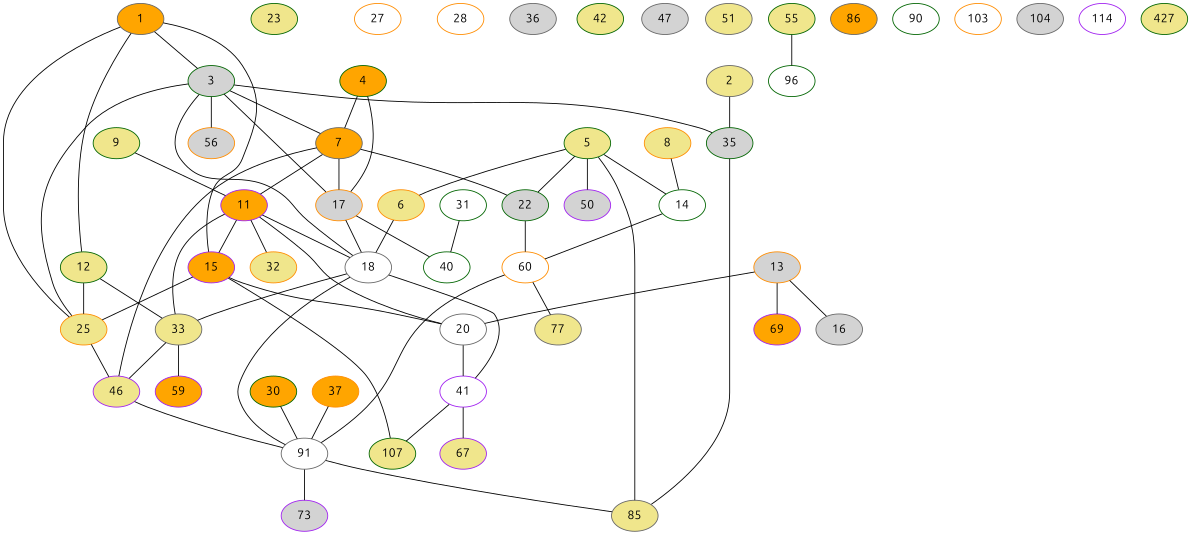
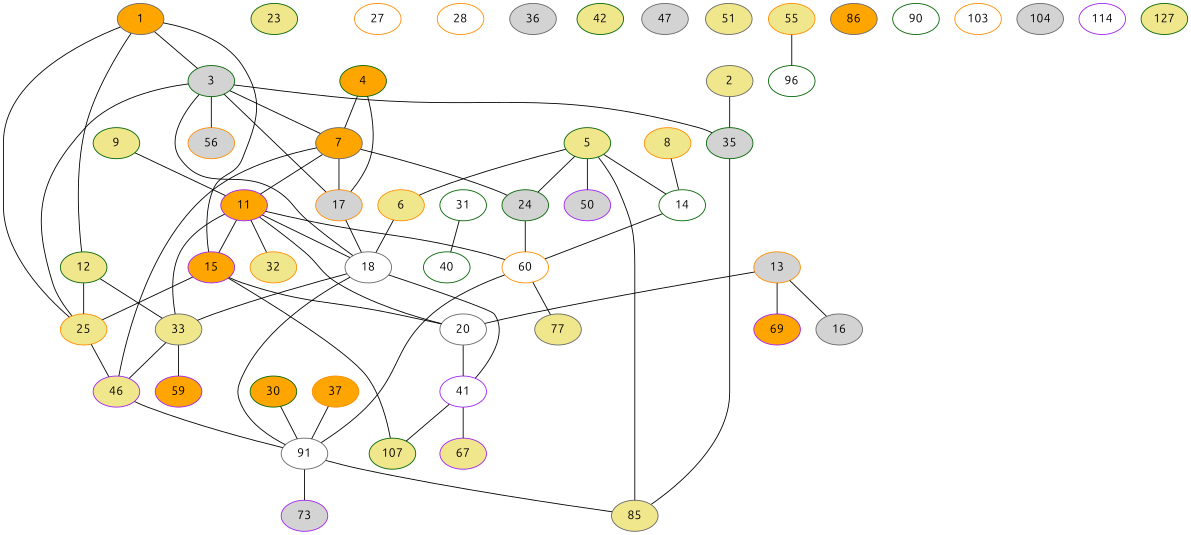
node "55": color darkgreen -> darkorange
node "427": label "427" -> "127"
node "22": label "22" -> "24"
edge "11" -- "60": added
edge "17" -- "40": removed
